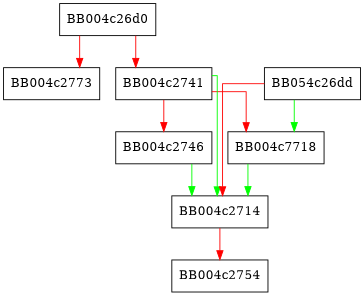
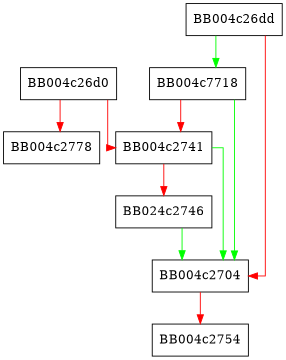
node "BB004c2773": label "BB004c2773" -> "BB004c2778"
node "BB054c26dd": label "BB054c26dd" -> "BB004c26dd"
edge "BB004c2741" -> "BB004c7718": reversed
node "BB004c2746": label "BB004c2746" -> "BB024c2746"
node "BB004c2714": label "BB004c2714" -> "BB004c2704"
